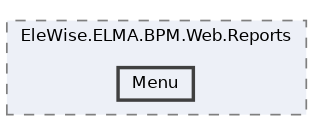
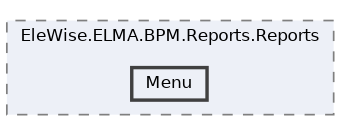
cluster "EleWise.ELMA.BPM.Web.Reports": label "EleWise.ELMA.BPM.Web.Reports" -> "EleWise.ELMA.BPM.Reports.Reports"
